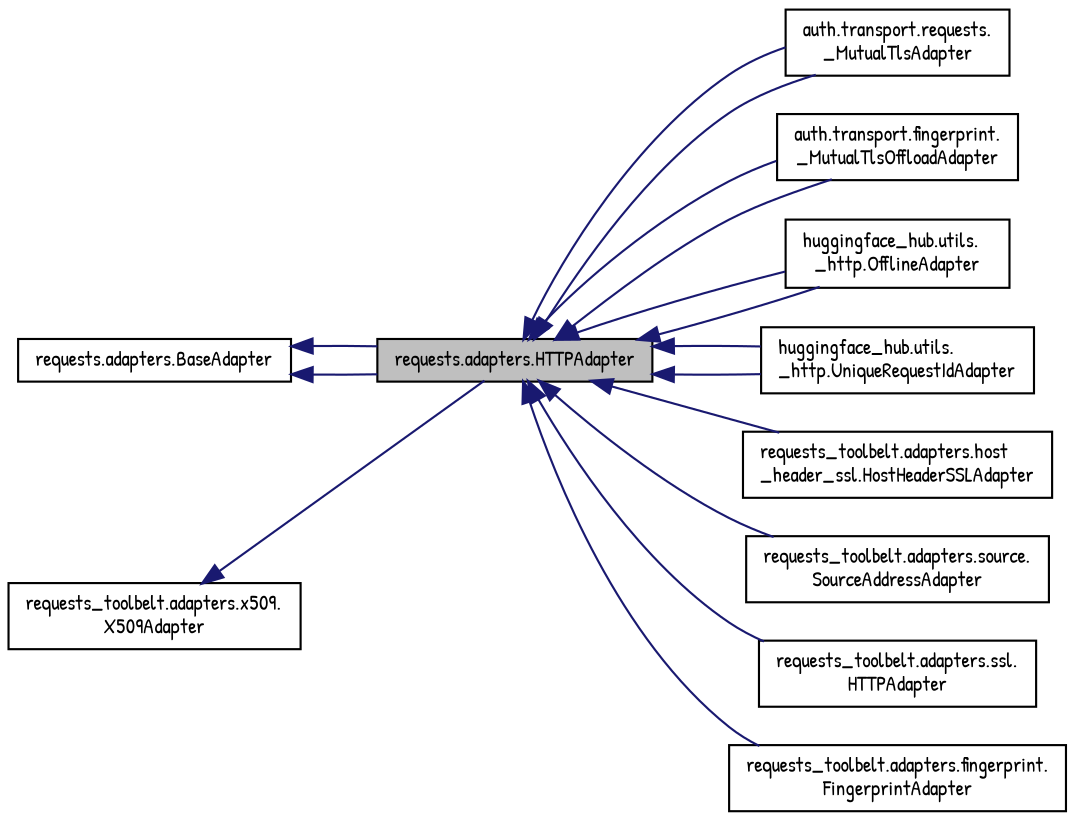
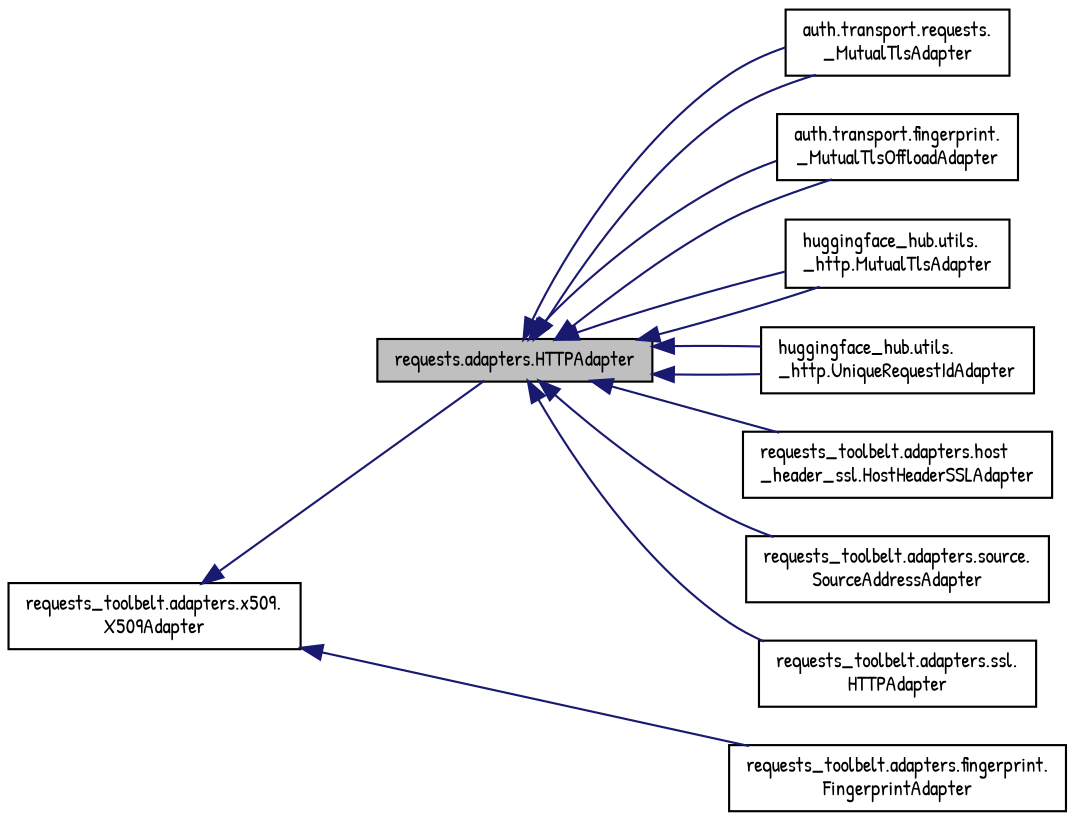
node "huggingface_hub.utils. _http.OfflineAdapter": label "huggingface_hub.utils. _http.OfflineAdapter" -> "huggingface_hub.utils. _http.MutualTlsAdapter"
node "requests.adapters.BaseAdapter": removed
edge "requests_toolbelt.adapters.fingerprint. FingerprintAdapter" -> "requests.adapters.HTTPAdapter": now "requests_toolbelt.adapters.fingerprint. FingerprintAdapter" -> "requests_toolbelt.adapters.x509. X509Adapter"
